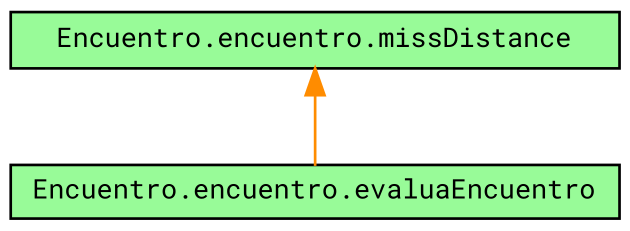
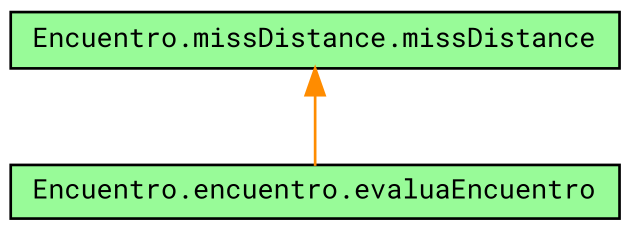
node "Encuentro.encuentro.missDistance": label "Encuentro.encuentro.missDistance" -> "Encuentro.missDistance.missDistance"
